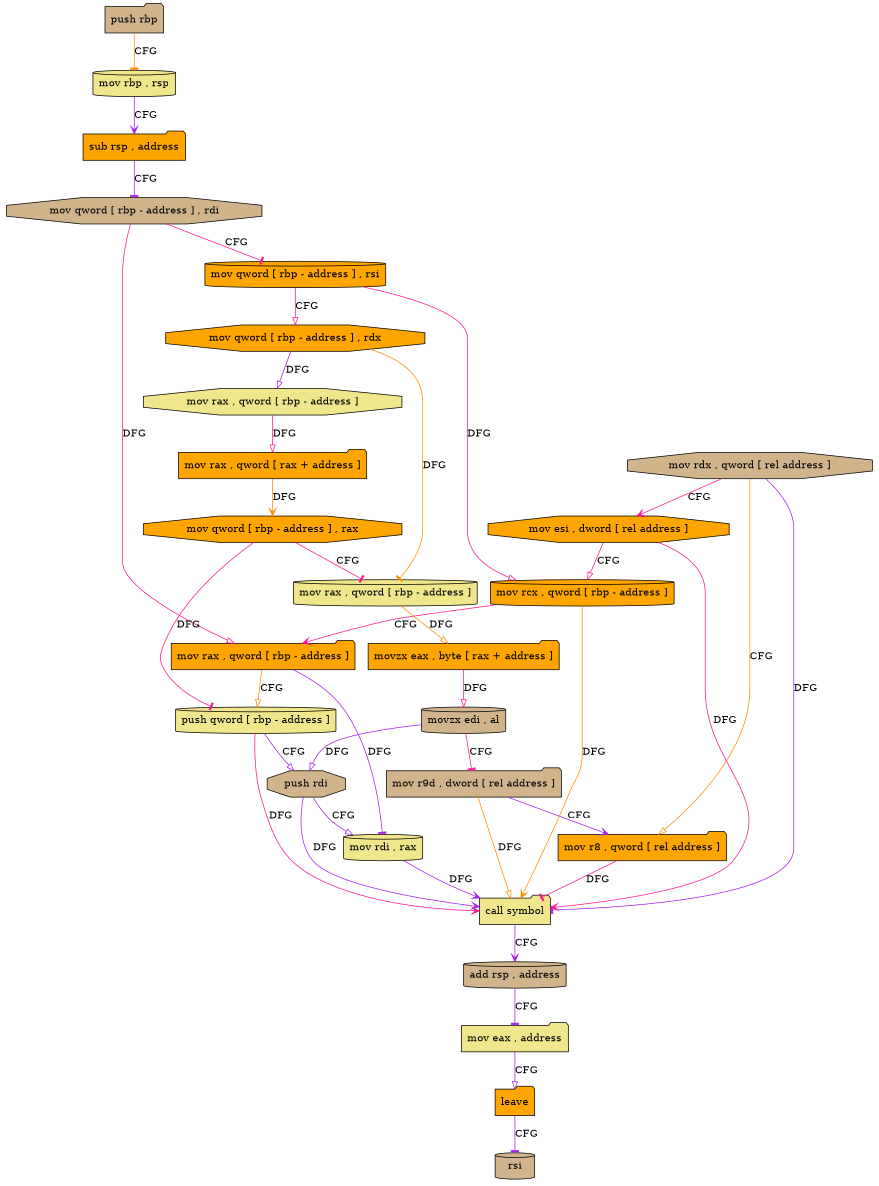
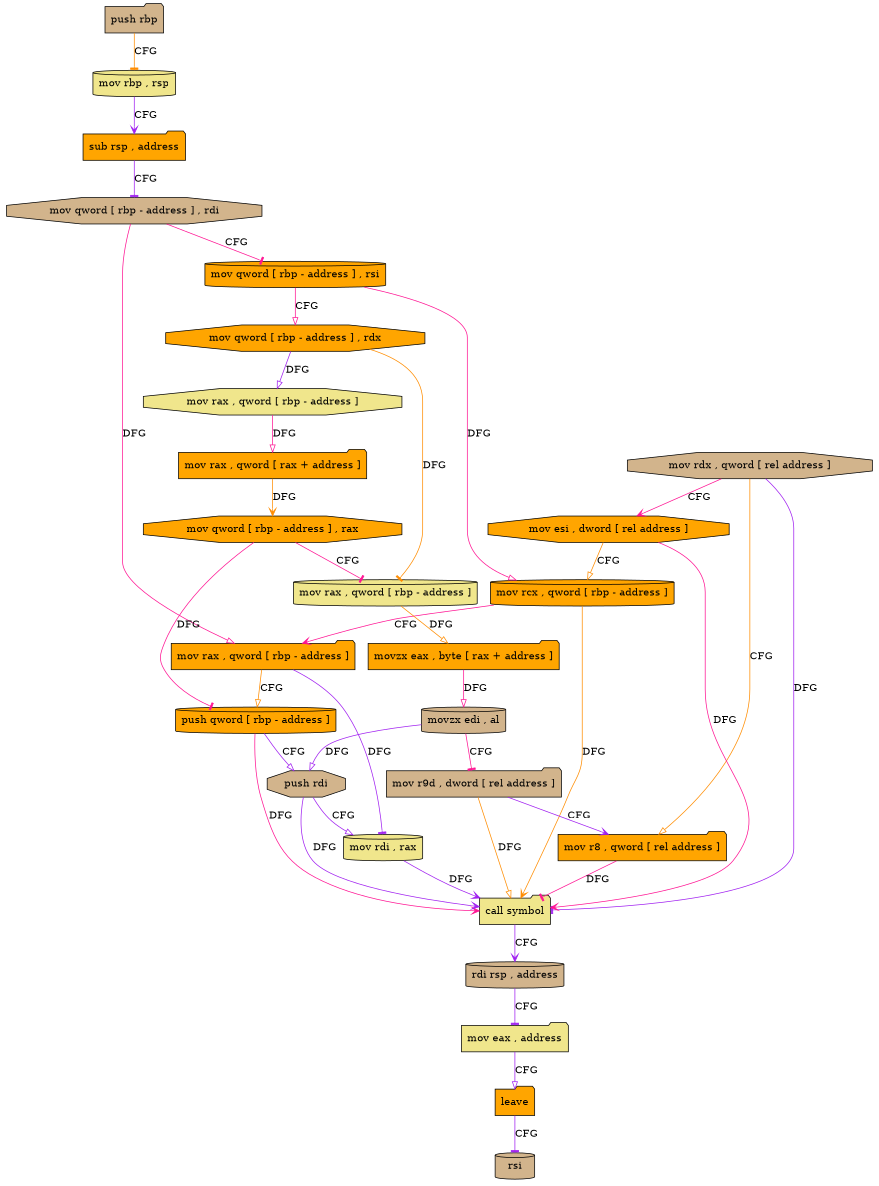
edge "mov esi , dword [ rel address ]" -> "mov rcx , qword [ rbp - address ]": color deeppink -> darkorange
node "push qword [ rbp - address ]": fillcolor khaki -> orange
node "add rsp , address": label "add rsp , address" -> "rdi rsp , address"
